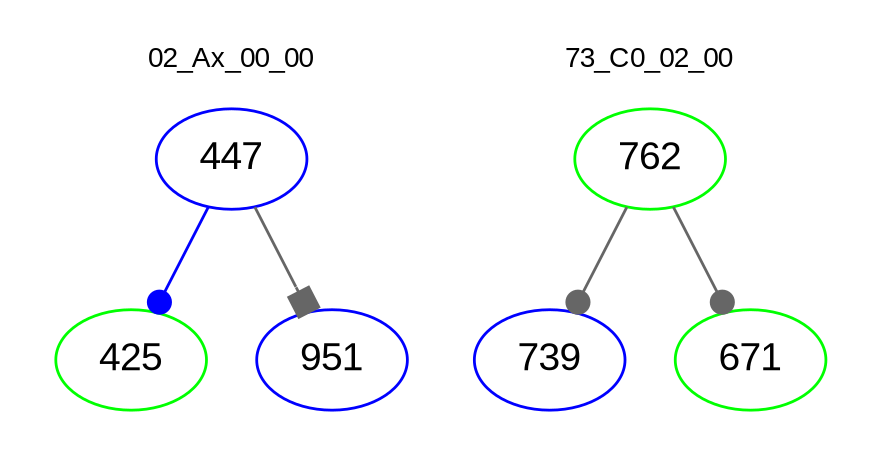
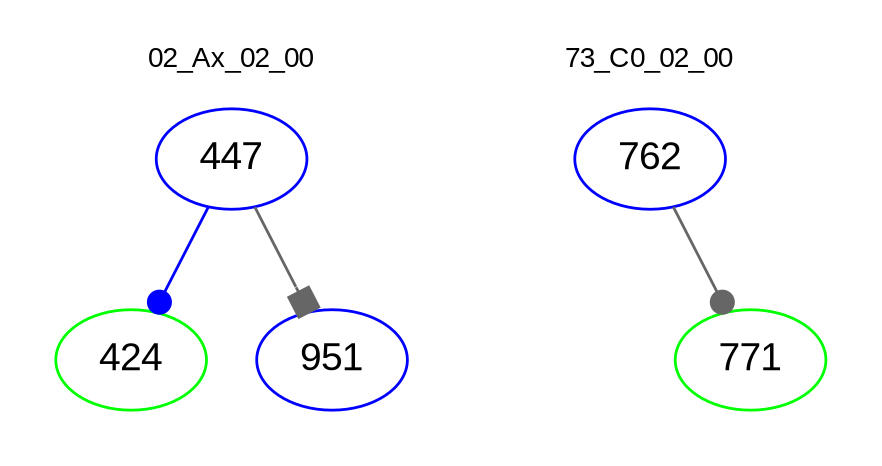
cluster "02_Ax_00_00": label "02_Ax_00_00" -> "02_Ax_02_00"
node "762": color green -> blue
node "425": label "425" -> "424"
node "739": removed
node "671": label "671" -> "771"
